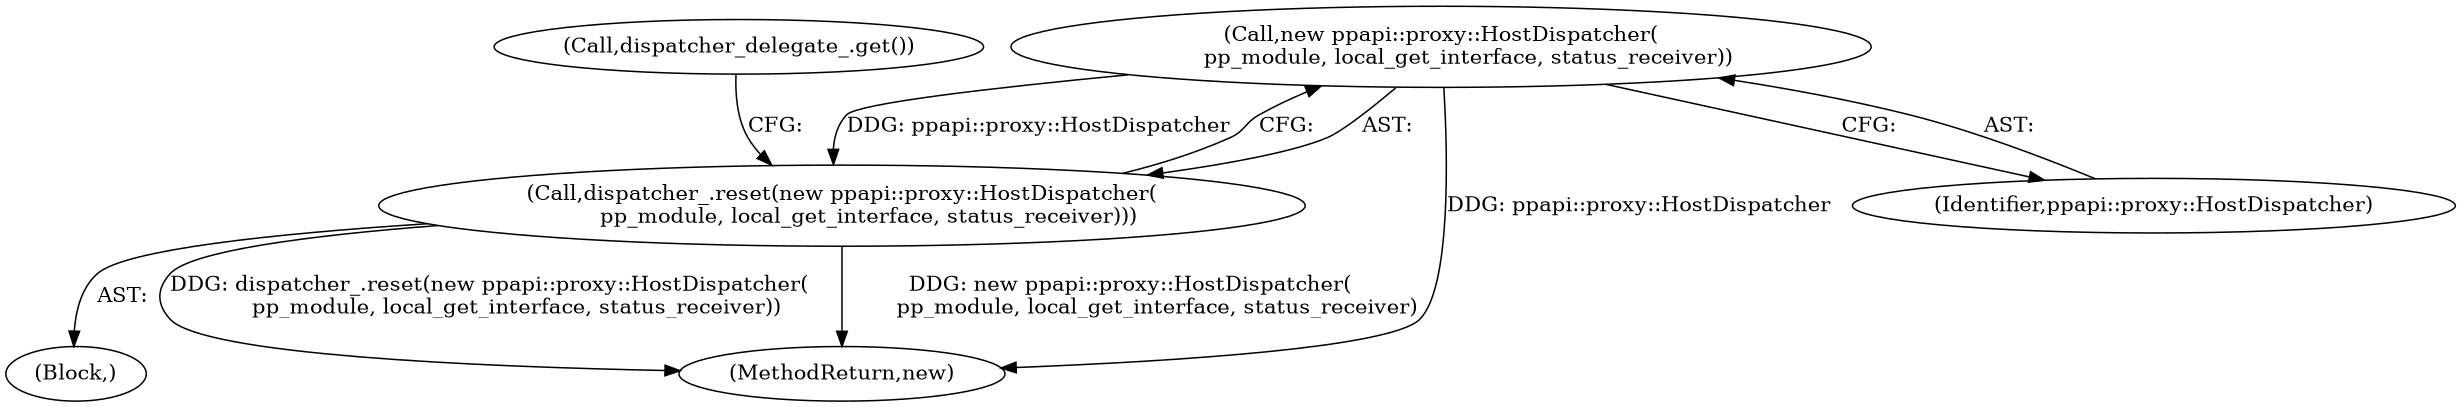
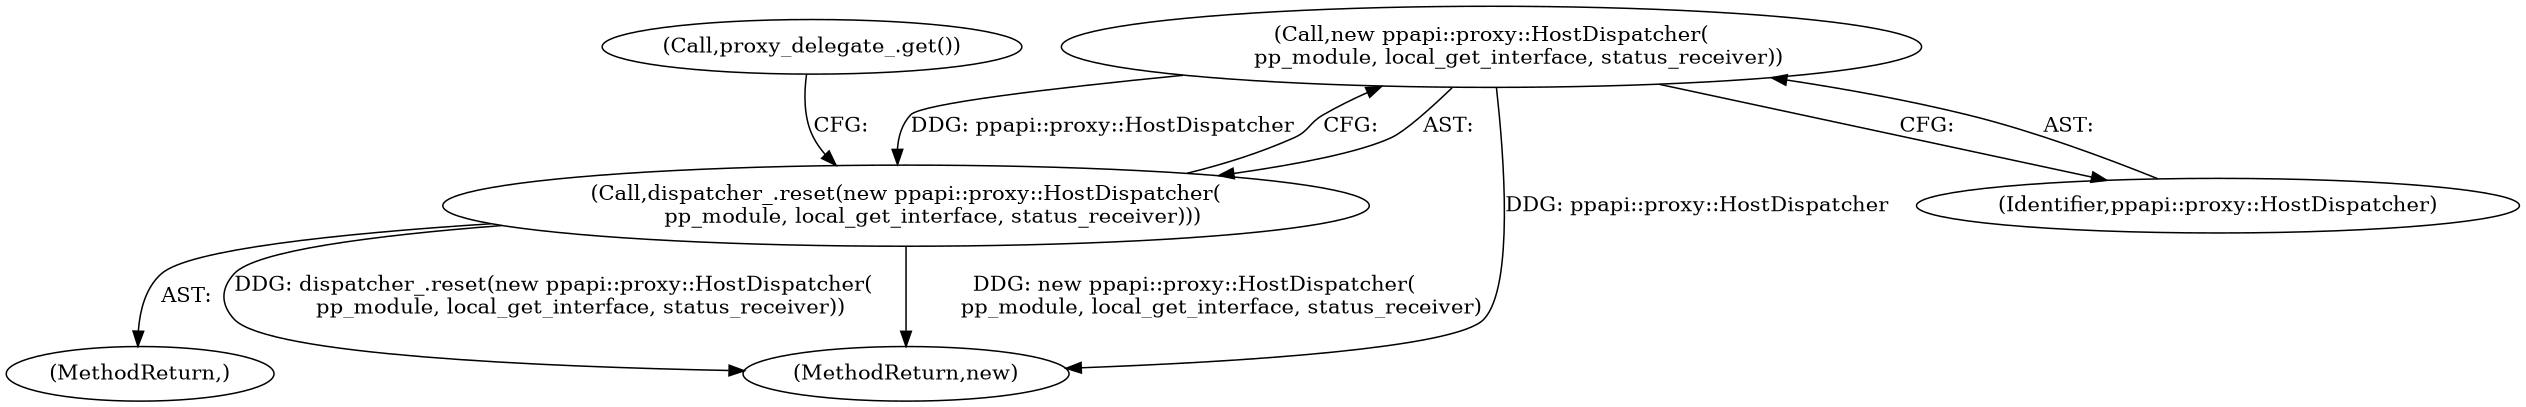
node "(Call,dispatcher_delegate_.get())": label "(Call,dispatcher_delegate_.get())" -> "(Call,proxy_delegate_.get())"
node "(Block,)": label "(Block,)" -> "(MethodReturn,)"
